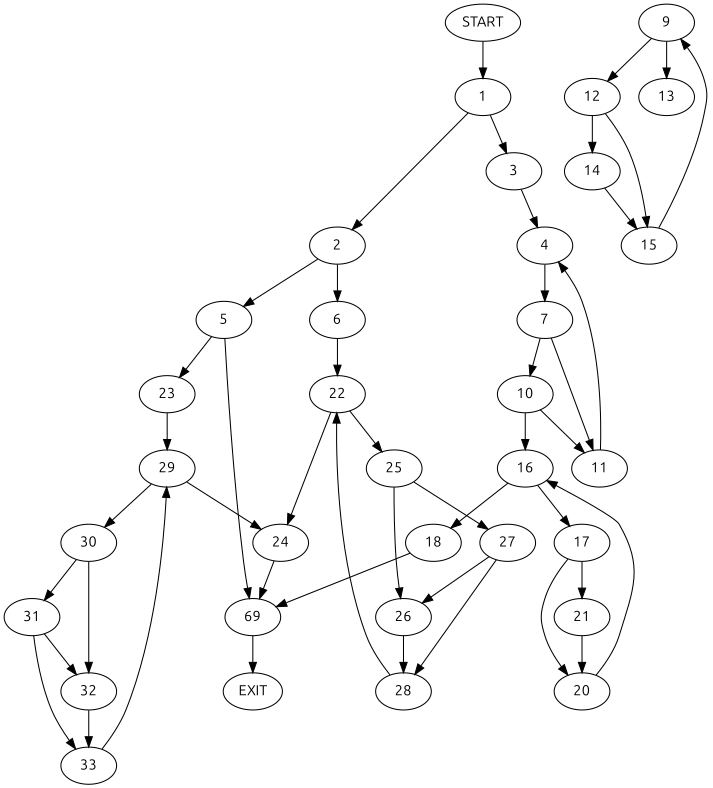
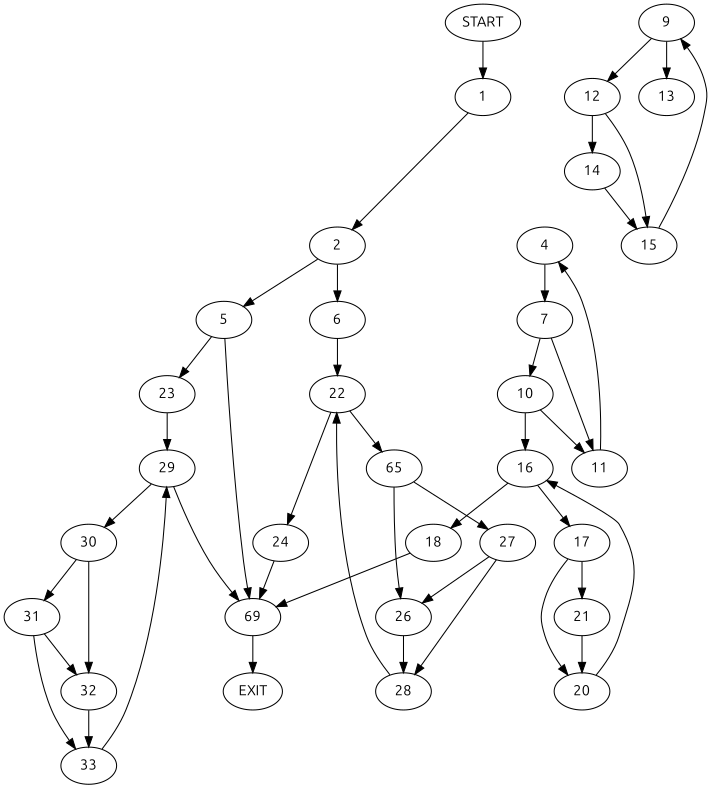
node "3": removed
node "25": label "25" -> "65"
edge "29" -> "24": now "29" -> "69"
